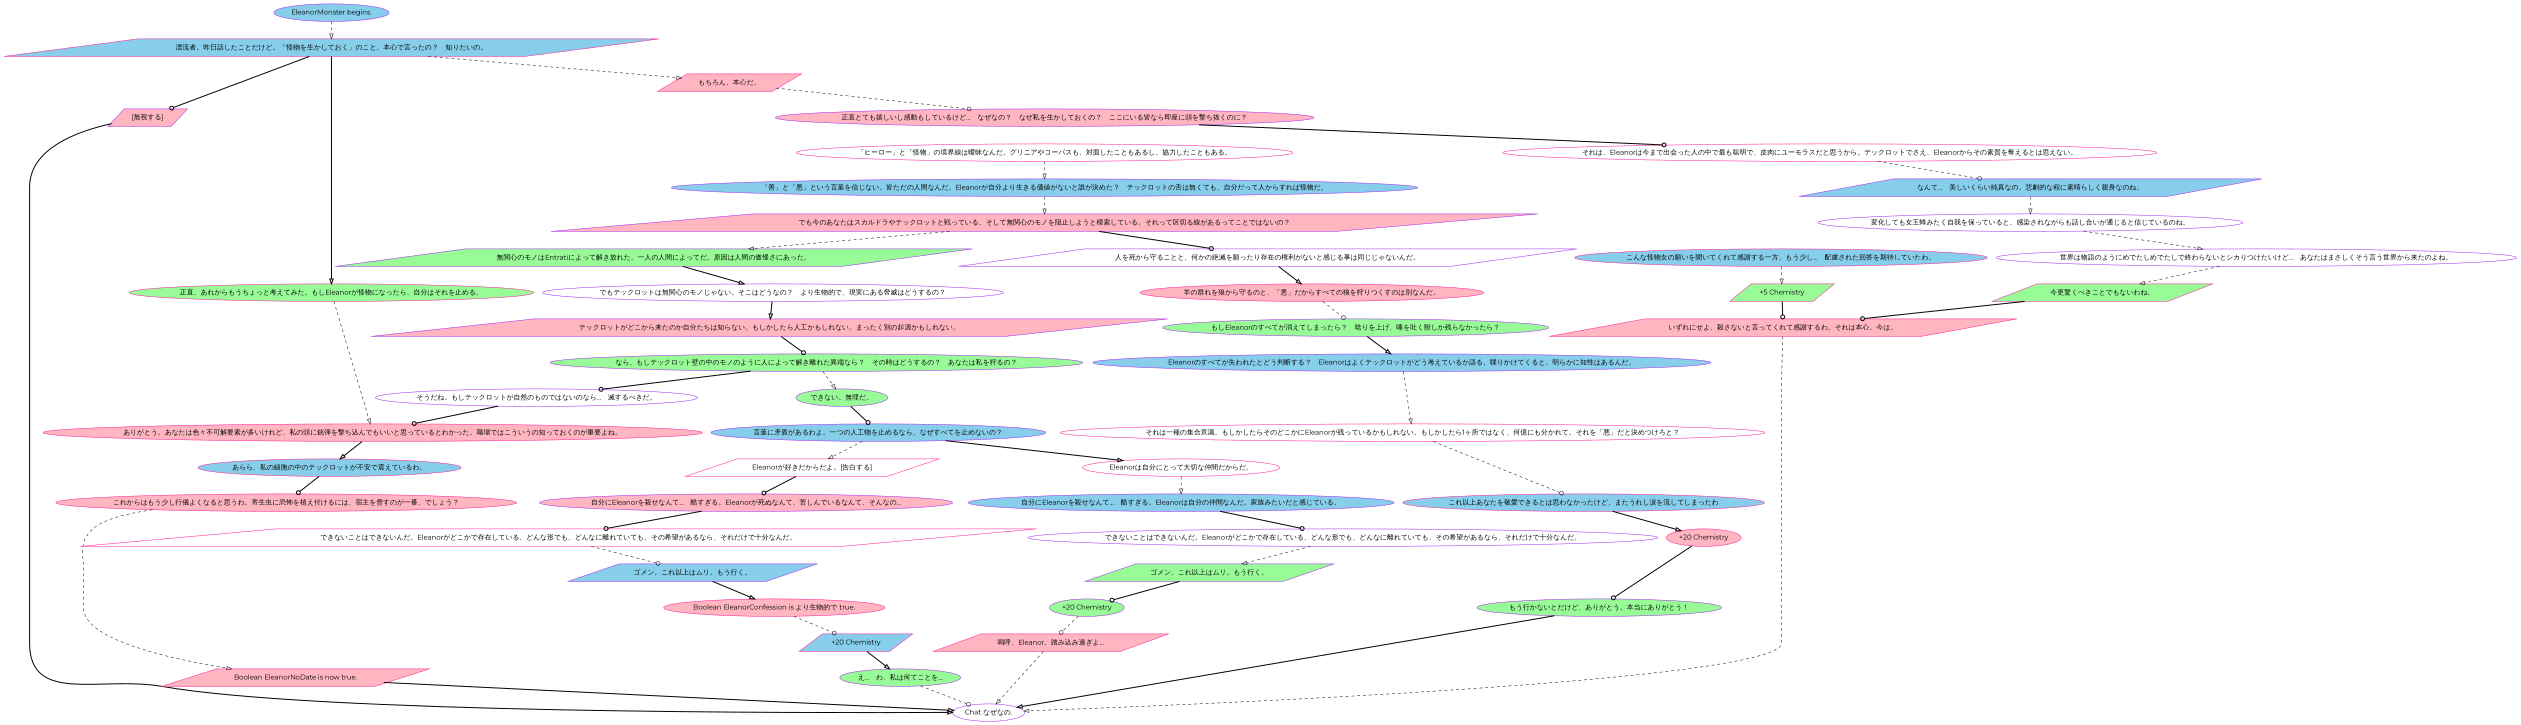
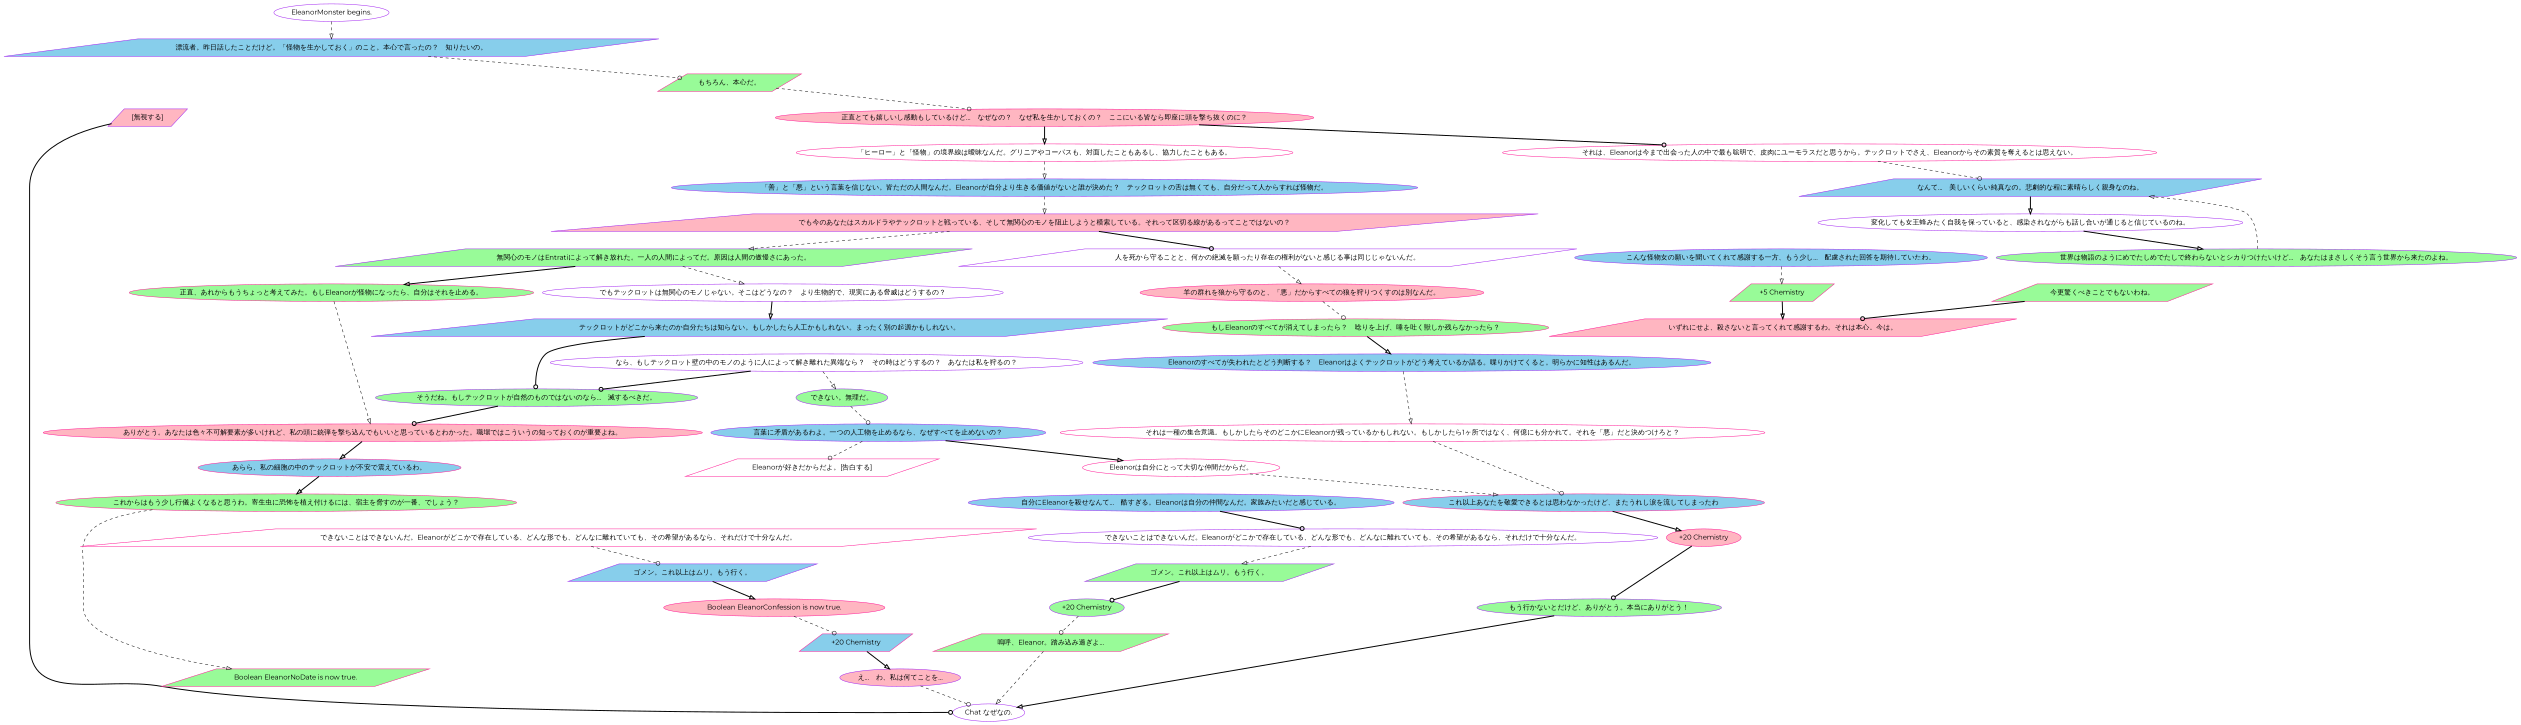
node "EleanorMonster begins.": fillcolor skyblue -> white
node "漂流者。昨日話したことだけど。「怪物を生かしておく」のこと。本心で言ったの？　知りたいの。": color deeppink -> purple
edge "漂流者。昨日話したことだけど。「怪物を生かしておく」のこと。本心で言ったの？　知りたいの。" -> "もちろん、本心だ。": arrowhead onormal -> odot
edge "漂流者。昨日話したことだけど。「怪物を生かしておく」のこと。本心で言ったの？　知りたいの。" -> "[無視する]": removed
node "もちろん、本心だ。": fillcolor lightpink -> palegreen
node "正直とても嬉しいし感動もしているけど…　なぜなの？　なぜ私を生かしておくの？　ここにいる皆なら即座に頭を撃ち抜くのに？": color purple -> deeppink
edge "正直とても嬉しいし感動もしているけど…　なぜなの？　なぜ私を生かしておくの？　ここにいる皆なら即座に頭を撃ち抜くのに？" -> "「ヒーロー」と「怪物」の境界線は曖昧なんだ。グリニアやコーパスも、対面したこともあるし、協力したこともある。": added
edge "漂流者。昨日話したことだけど。「怪物を生かしておく」のこと。本心で言ったの？　知りたいの。" -> "正直、あれからもうちょっと考えてみた。もしEleanorが怪物になったら、自分はそれを止める。": now "無関心のモノはEntratiによって解き放れた。一人の人間によってだ。原因は人間の傲慢さにあった。" -> "正直、あれからもうちょっと考えてみた。もしEleanorが怪物になったら、自分はそれを止める。"
edge "なんて...　美しいくらい純真なの。悲劇的な程に素晴らしく親身なのね。" -> "変化しても女王蜂みたく自我を保っていると、感染されながらも話し合いが通じると信じているのね。": style dashed -> bold
edge "変化しても女王蜂みたく自我を保っていると、感染されながらも話し合いが通じると信じているのね。" -> "世界は物語のようにめでたしめでたしで終わらないとシカりつけたいけど…　あなたはまさしくそう言う世界から来たのよね。": style dashed -> bold
node "こんな怪物女の願いを聞いてくれて感謝する一方、もう少し…　配慮された回答を期待していたわ。": color deeppink -> purple
node "世界は物語のようにめでたしめでたしで終わらないとシカりつけたいけど…　あなたはまさしくそう言う世界から来たのよね。": fillcolor white -> palegreen
edge "人を死から守ることと、何かの絶滅を願ったり存在の権利がないと感じる事は同じじゃないんだ。" -> "羊の群れを狼から守るのと、「悪」だからすべての狼を狩りつくすのは別なんだ。": style bold -> dashed
edge "無関心のモノはEntratiによって解き放れた。一人の人間によってだ。原因は人間の傲慢さにあった。" -> "でもテックロットは無関心のモノじゃない。そこはどうなの？　より生物的で、現実にある脅威はどうするの？": style bold -> dashed
edge "世界は物語のようにめでたしめでたしで終わらないとシカりつけたいけど…　あなたはまさしくそう言う世界から来たのよね。" -> "今更驚くべきことでもないわね。": now "世界は物語のようにめでたしめでたしで終わらないとシカりつけたいけど…　あなたはまさしくそう言う世界から来たのよね。" -> "なんて...　美しいくらい純真なの。悲劇的な程に素晴らしく親身なのね。"
edge "+5 Chemistry" -> "いずれにせよ、殺さないと言ってくれて感謝するわ。それは本心。今は。": arrowhead odot -> onormal
node "テックロットがどこから来たのか自分たちは知らない。もしかしたら人工かもしれない。まったく別の起源かもしれない。": fillcolor lightpink -> skyblue
node "もしEleanorのすべてが消えてしまったら？　唸りを上げ、唾を吐く獣しか残らなかったら？": color purple -> deeppink
edge "テックロットがどこから来たのか自分たちは知らない。もしかしたら人工かもしれない。まったく別の起源かもしれない。" -> "なら、もしテックロット壁の中のモノのように人によって解き離れた異端なら？　その時はどうするの？　あなたは私を狩るの？": now "テックロットがどこから来たのか自分たちは知らない。もしかしたら人工かもしれない。まったく別の起源かもしれない。" -> "そうだね。もしテックロットが自然のものではないのなら…　滅するべきだ。"
node "なら、もしテックロット壁の中のモノのように人によって解き離れた異端なら？　その時はどうするの？　あなたは私を狩るの？": fillcolor palegreen -> white
node "そうだね。もしテックロットが自然のものではないのなら…　滅するべきだ。": fillcolor white -> palegreen
edge "できない。無理だ。" -> "言葉に矛盾があるわよ。一つの人工物を止めるなら、なぜすべてを止めないの？": style bold -> dashed
edge "言葉に矛盾があるわよ。一つの人工物を止めるなら、なぜすべてを止めないの？" -> "Eleanorが好きだからだよ。[告白する]": arrowhead onormal -> odot
edge "Eleanorは自分にとって大切な仲間だからだ。" -> "自分にEleanorを殺せなんて…　酷すぎる。Eleanorは自分の仲間なんだ。家族みたいだと感じている。": now "Eleanorは自分にとって大切な仲間だからだ。" -> "これ以上あなたを敬愛できるとは思わなかったけど、またうれし涙を流してしまったわ"
edge "あらら、私の細胞の中のテックロットが不安で震えているわ。" -> "これからはもう少し行儀よくなると思うわ。寄生虫に恐怖を植え付けるには、宿主を脅すのが一番、でしょう？": arrowhead odot -> onormal
node "これからはもう少し行儀よくなると思うわ。寄生虫に恐怖を植え付けるには、宿主を脅すのが一番、でしょう？": fillcolor lightpink -> palegreen
node "自分にEleanorを殺せなんて…　酷すぎる。Eleanorが死ぬなんて、苦しんでいるなんて、そんなの…": removed
node "Boolean EleanorConfession is より生物的で true.": label "Boolean EleanorConfession is より生物的で true." -> "Boolean EleanorConfession is now true."
node "嗚呼、Eleanor。踏み込み過ぎよ…": fillcolor lightpink -> palegreen
node "Boolean EleanorNoDate is now true.": fillcolor lightpink -> palegreen
node "え…　わ、私は何てことを…": fillcolor palegreen -> lightpink
edge "いずれにせよ、殺さないと言ってくれて感謝するわ。それは本心。今は。" -> "Chat なぜなの.": removed
edge "[無視する]" -> "Chat なぜなの.": arrowhead onormal -> odot
edge "Boolean EleanorNoDate is now true." -> "Chat なぜなの.": removed
